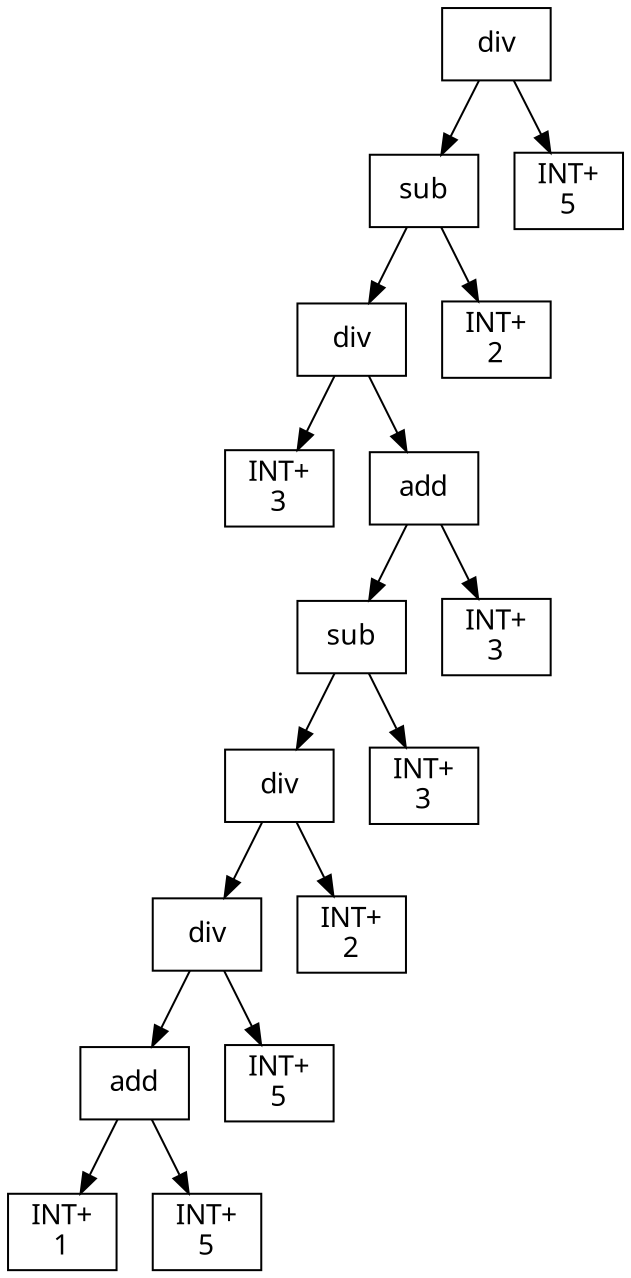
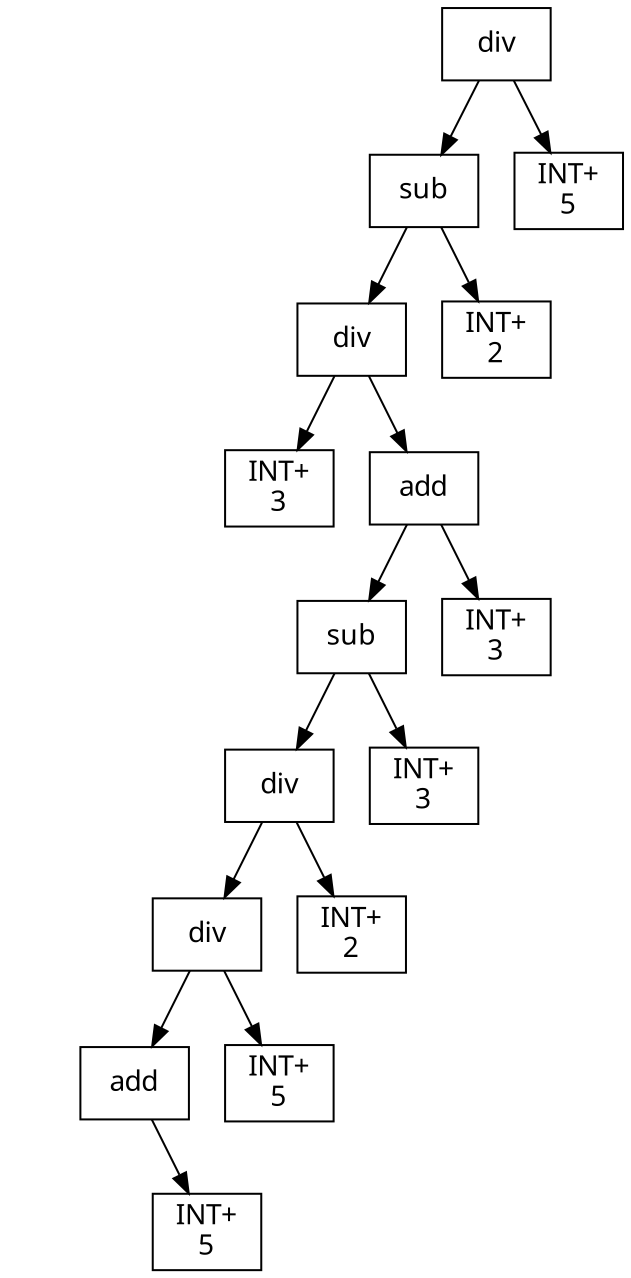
node "INT+ 1": removed
